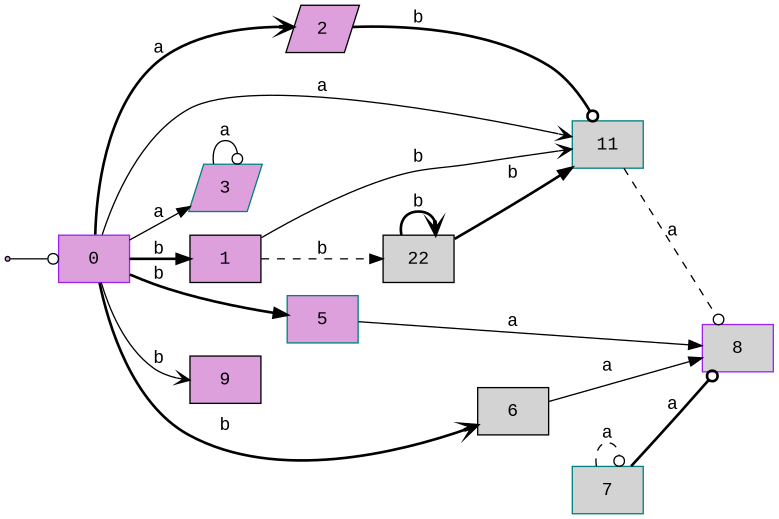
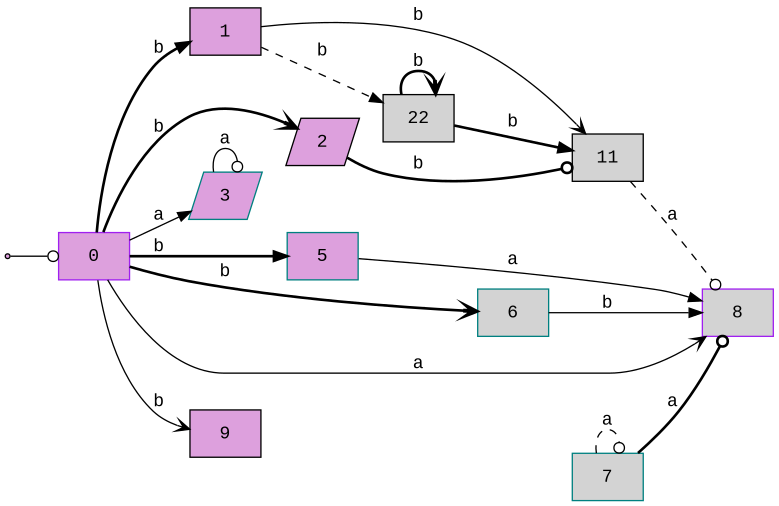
edge "0" -> "2": label "a" -> "b"
edge "0" -> "11": now "0" -> "8"
node "11": color teal -> black
edge "6" -> "8": label "a" -> "b"
node "6": color black -> teal
